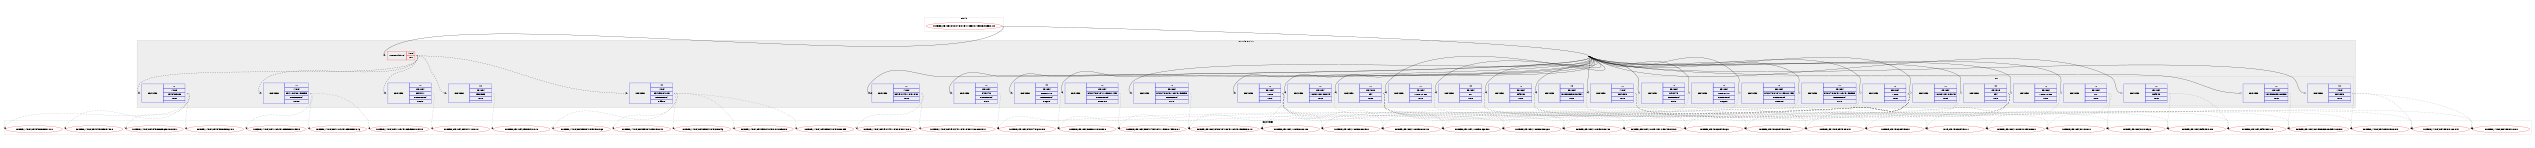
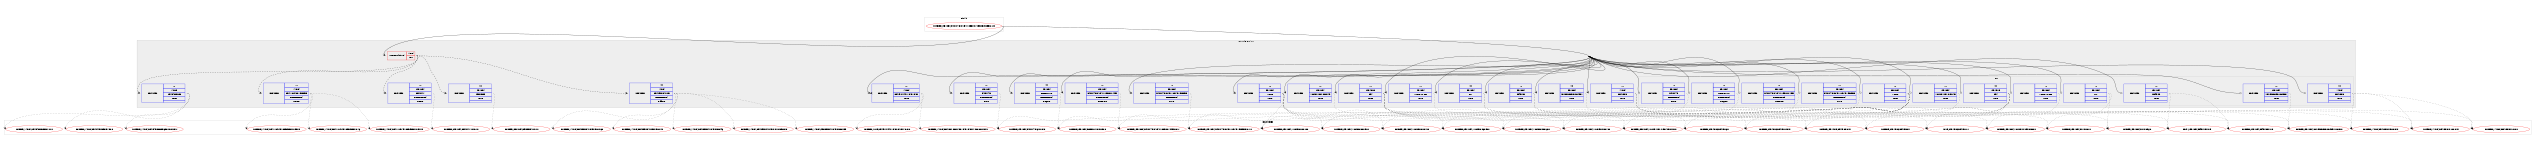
node "portage://virtual/perl-File-Spec-3.670.0": removed
node "portage://dev-perl/Test-Path-0.14.0": label "portage://dev-perl/Test-Path-0.14.0" -> "portage://dev-perl/Test-Fatal-0.14.0"
node "portage://virtual/perl-Test-Simple-1.302.133": label "portage://virtual/perl-Test-Simple-1.302.133" -> "portage://virtual/dep-Test-Simple-1.302.133"
node "portage://virtual/perl-ExtUtils-MakeMaker-7.240.0": label "portage://virtual/perl-ExtUtils-MakeMaker-7.240.0" -> "portage://none/perl-ExtUtils-MakeMaker-7.240.0"
node "portage://virtual/perl-ExtUtils-MakeMaker-7.100.200_rc-r4": label "portage://virtual/perl-ExtUtils-MakeMaker-7.100.200_rc-r4" -> "portage://virtual/perl-LazyRequire-MakeMaker-7.100.200_rc-r4"
node "portage://dev-perl/Fatal-Zilla-Plugin-MetaProvides-2.2.4": label "portage://dev-perl/Fatal-Zilla-Plugin-MetaProvides-2.2.4" -> "portage://dev-perl/Dist-Zilla-Plugin-MetaProvides-2.2.4"
node "portage://dev-perl/Dist-Plugin-Role-ModuleMetadata-0.4.0": label "portage://dev-perl/Dist-Plugin-Role-ModuleMetadata-0.4.0" -> "portage://dev-perl/Dist-Zilla-Role-ModuleMetadata-0.4.0"
node "portage://dev-perl/Safe-Isa-1.0.5": label "portage://dev-perl/Safe-Isa-1.0.5" -> "pack://dev-perl/Safe-Isa-1.0.5"
